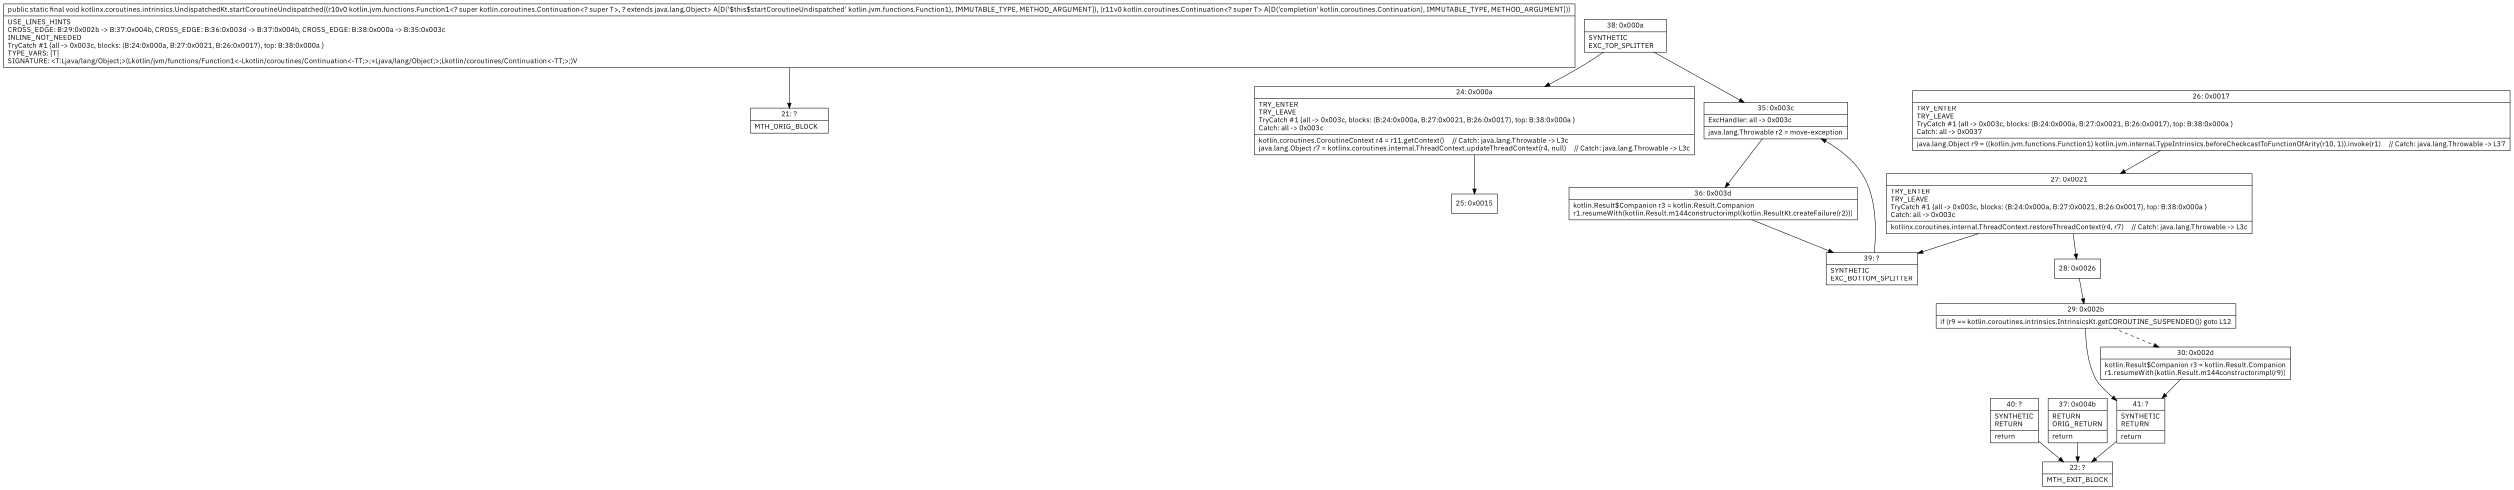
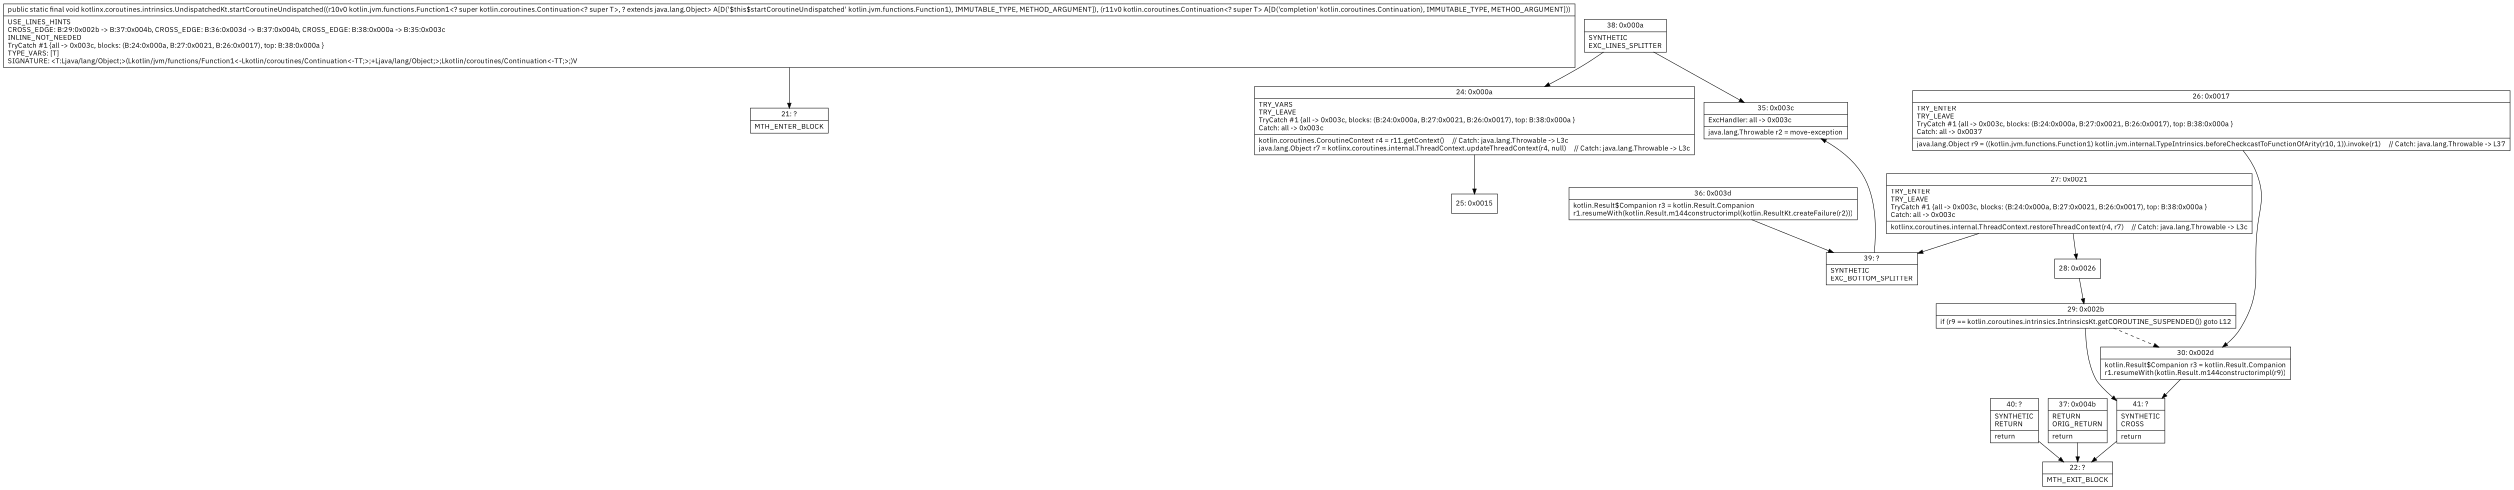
node "38: 0x000a": text "EXC_TOP_SPLITTER" -> "EXC_LINES_SPLITTER"
node "24: 0x000a": text "TRY_ENTER" -> "TRY_VARS"
node "21: ?": text "MTH_ORIG_BLOCK" -> "MTH_ENTER_BLOCK"
edge "35: 0x003c" -> "36: 0x003d": removed
edge "26: 0x0017" -> "27: 0x0021": now "26: 0x0017" -> "30: 0x002d"
node "41: ?": text "RETURN" -> "CROSS"
